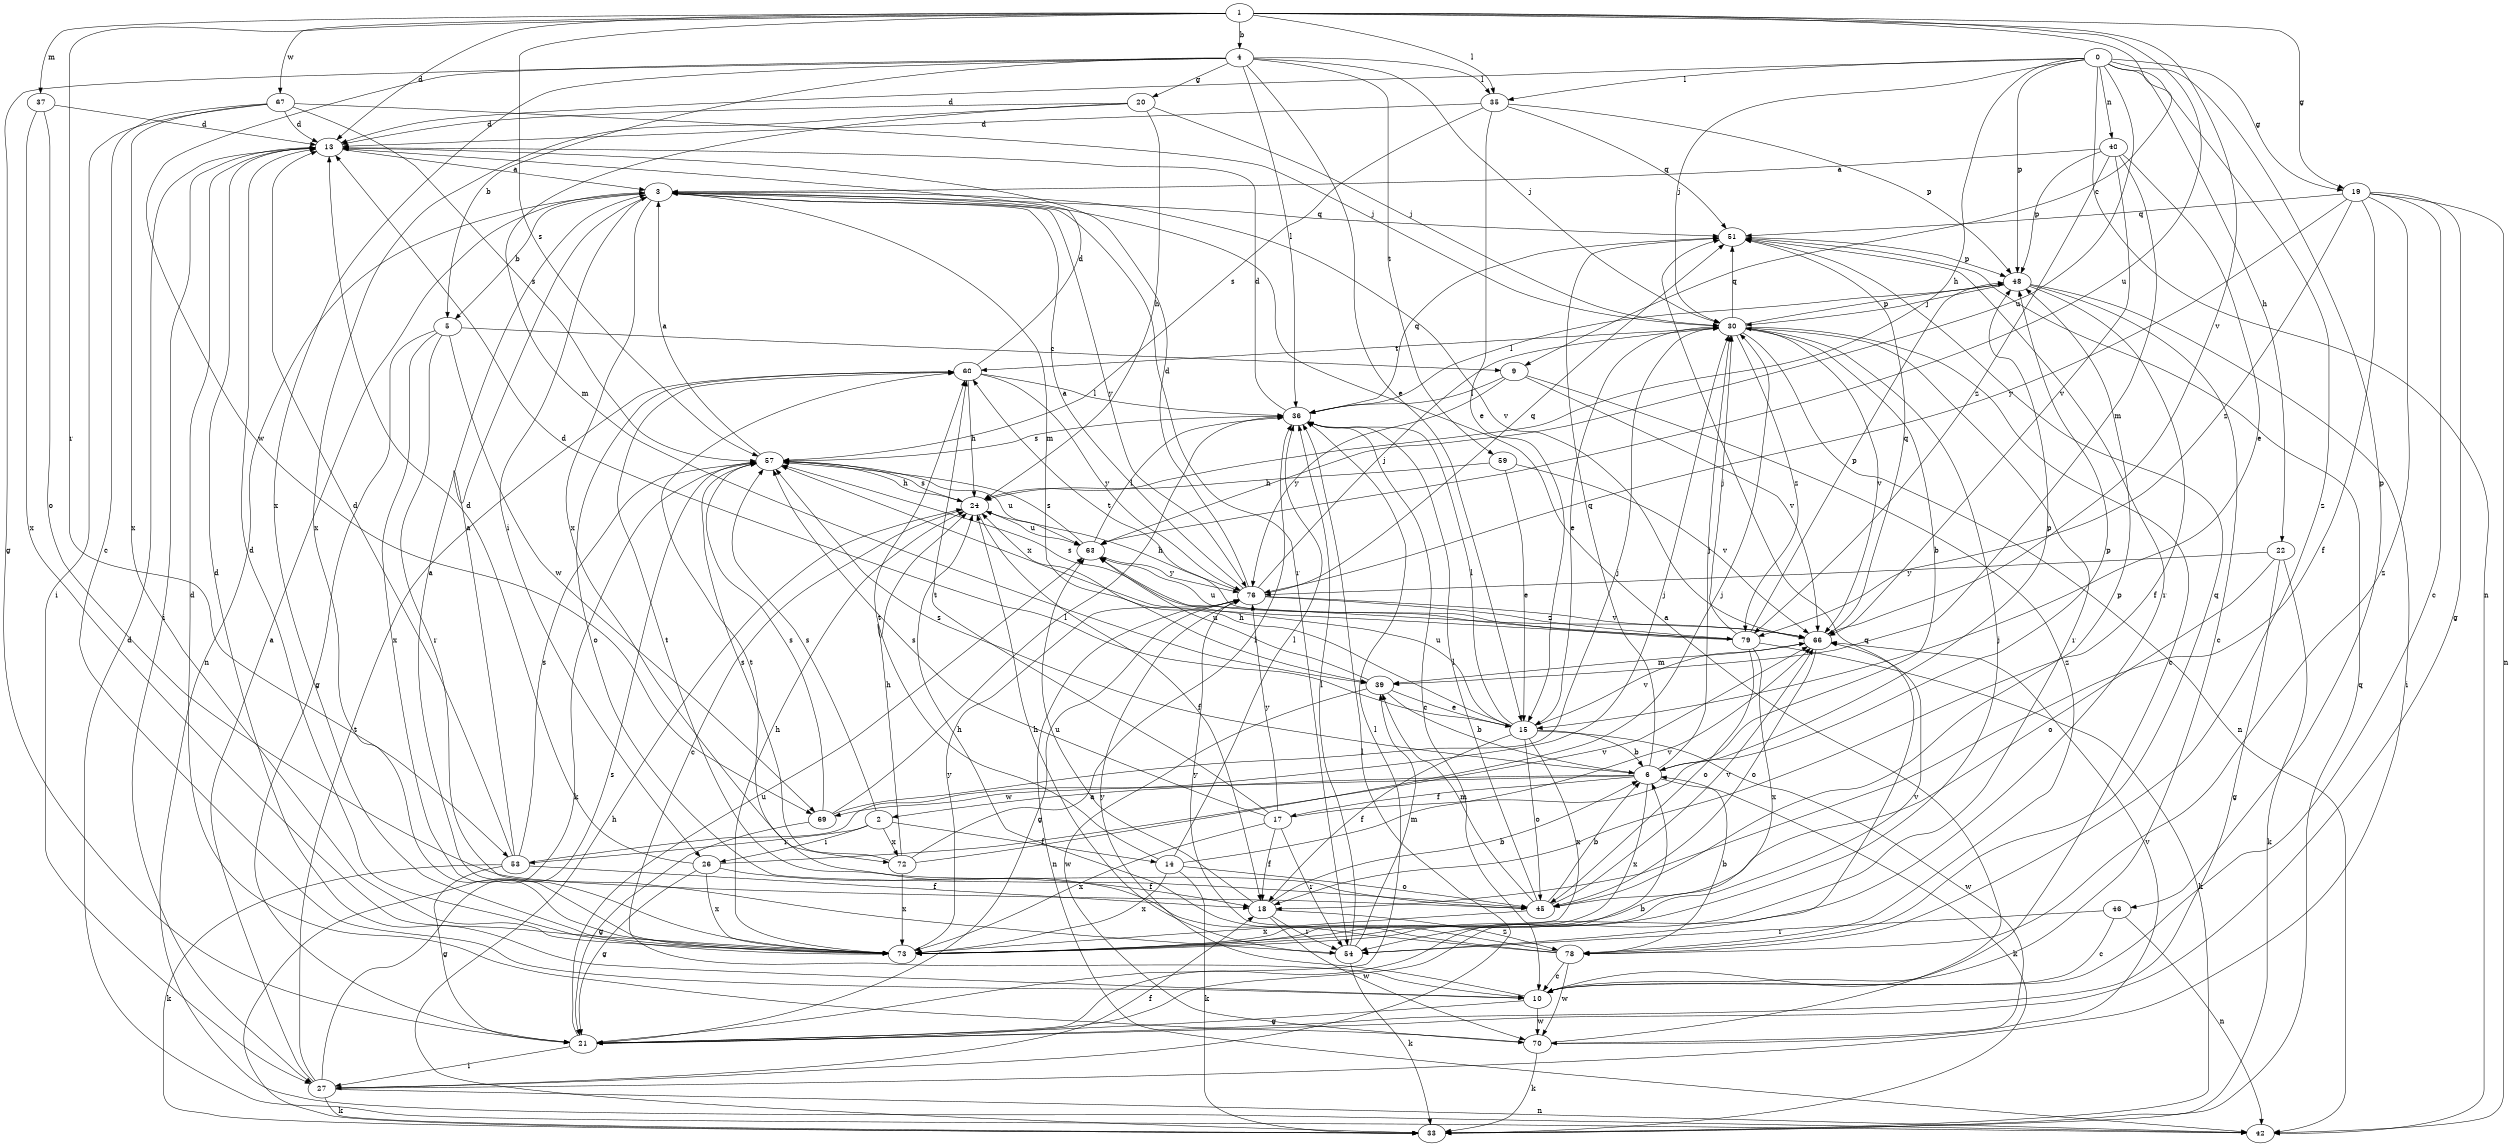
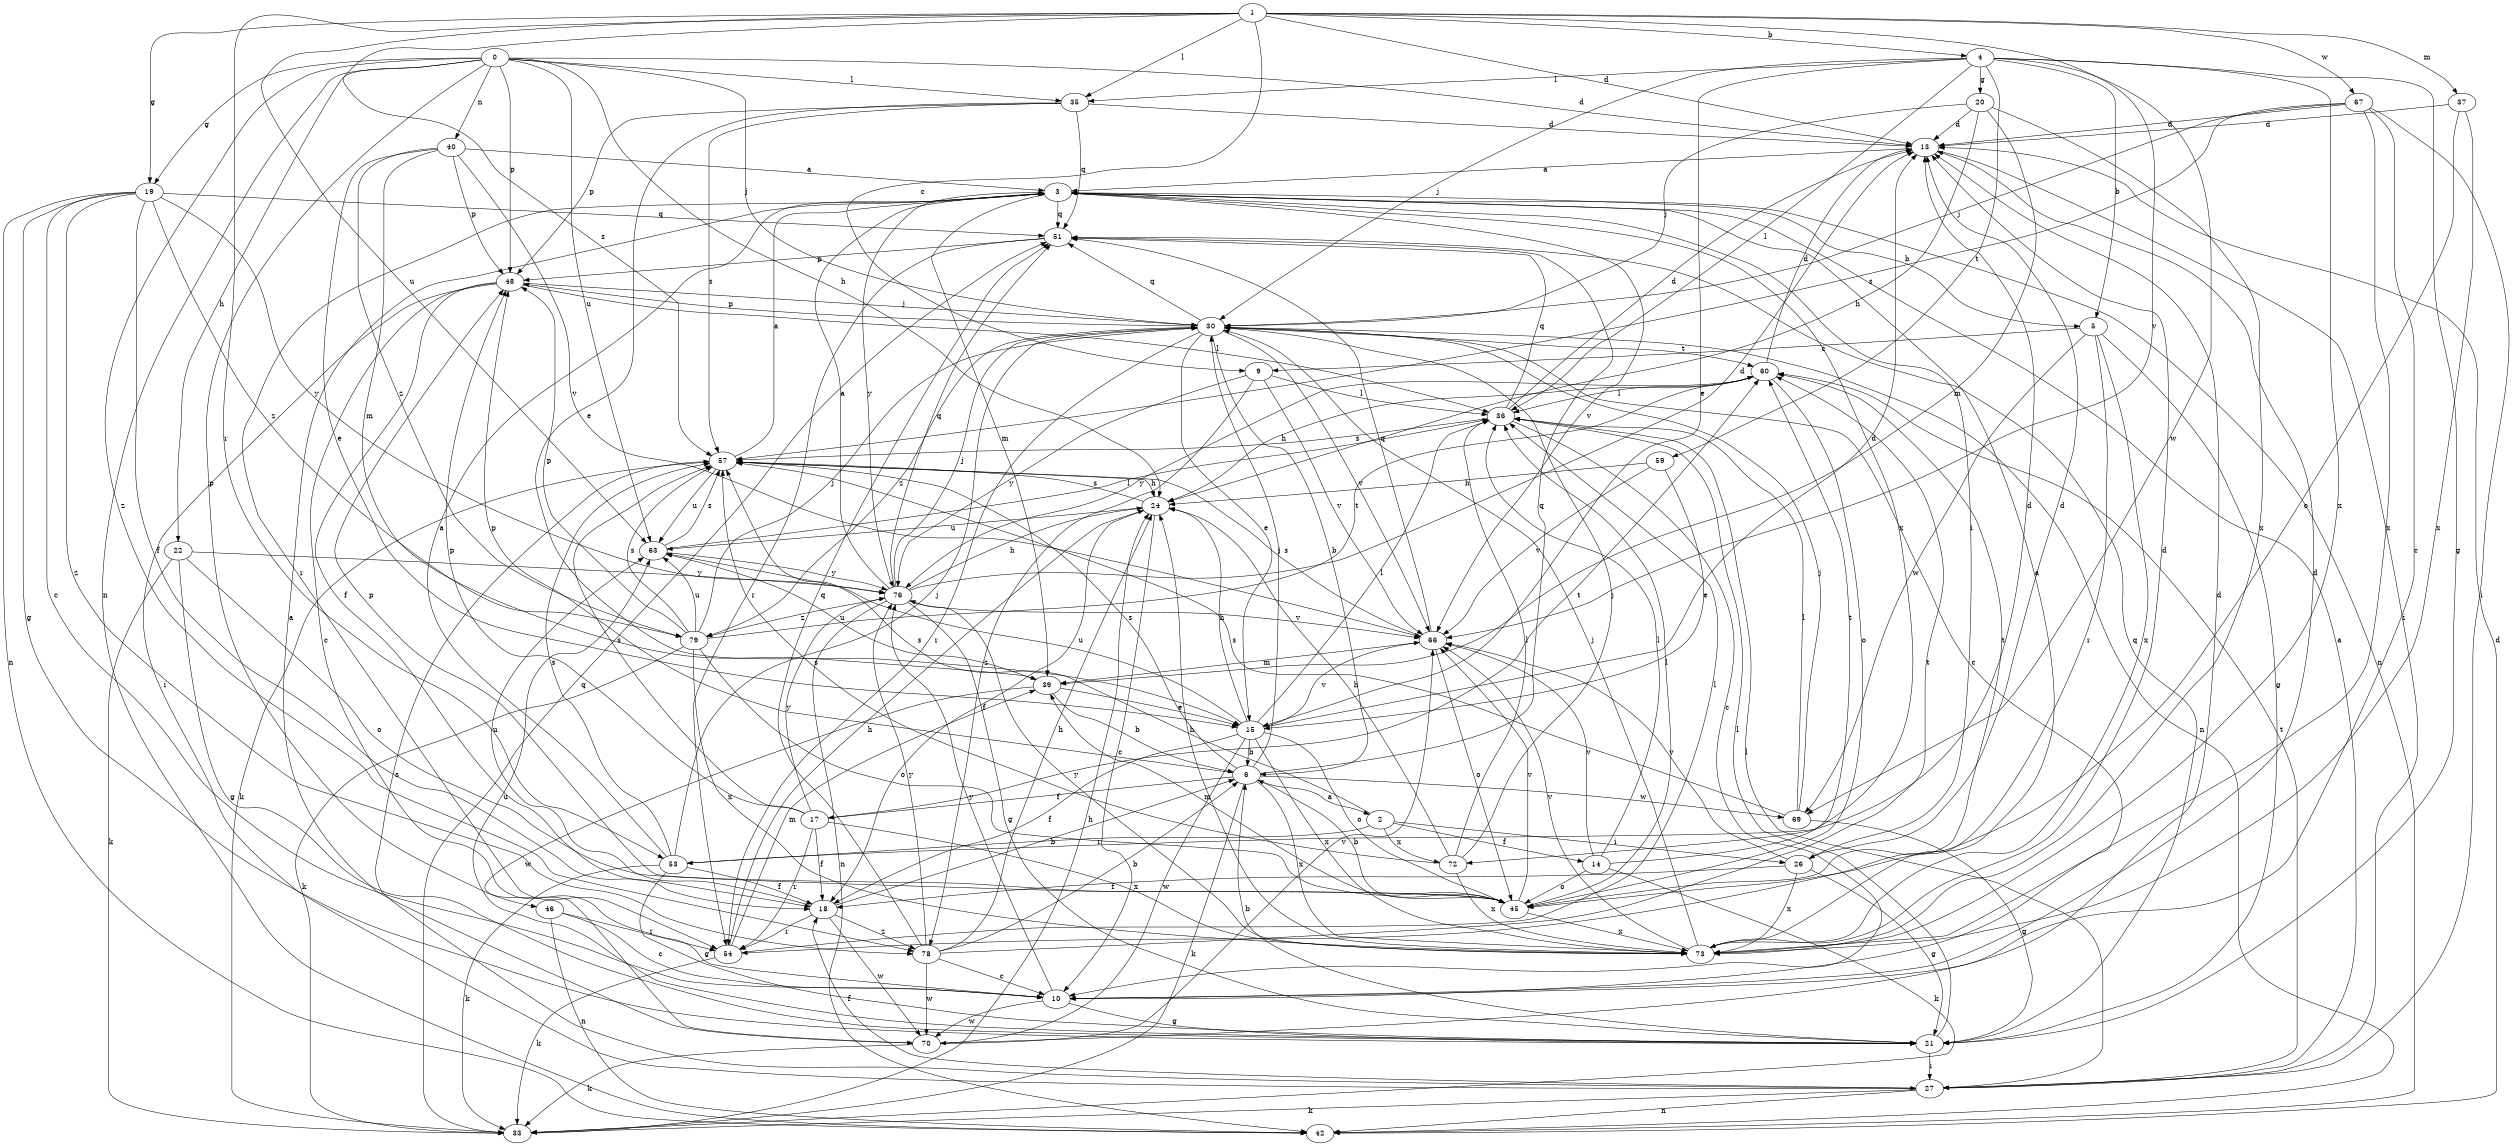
edge "79" -> "57": label "x" -> "s"
edge "14" -> "73": removed, label "x"
